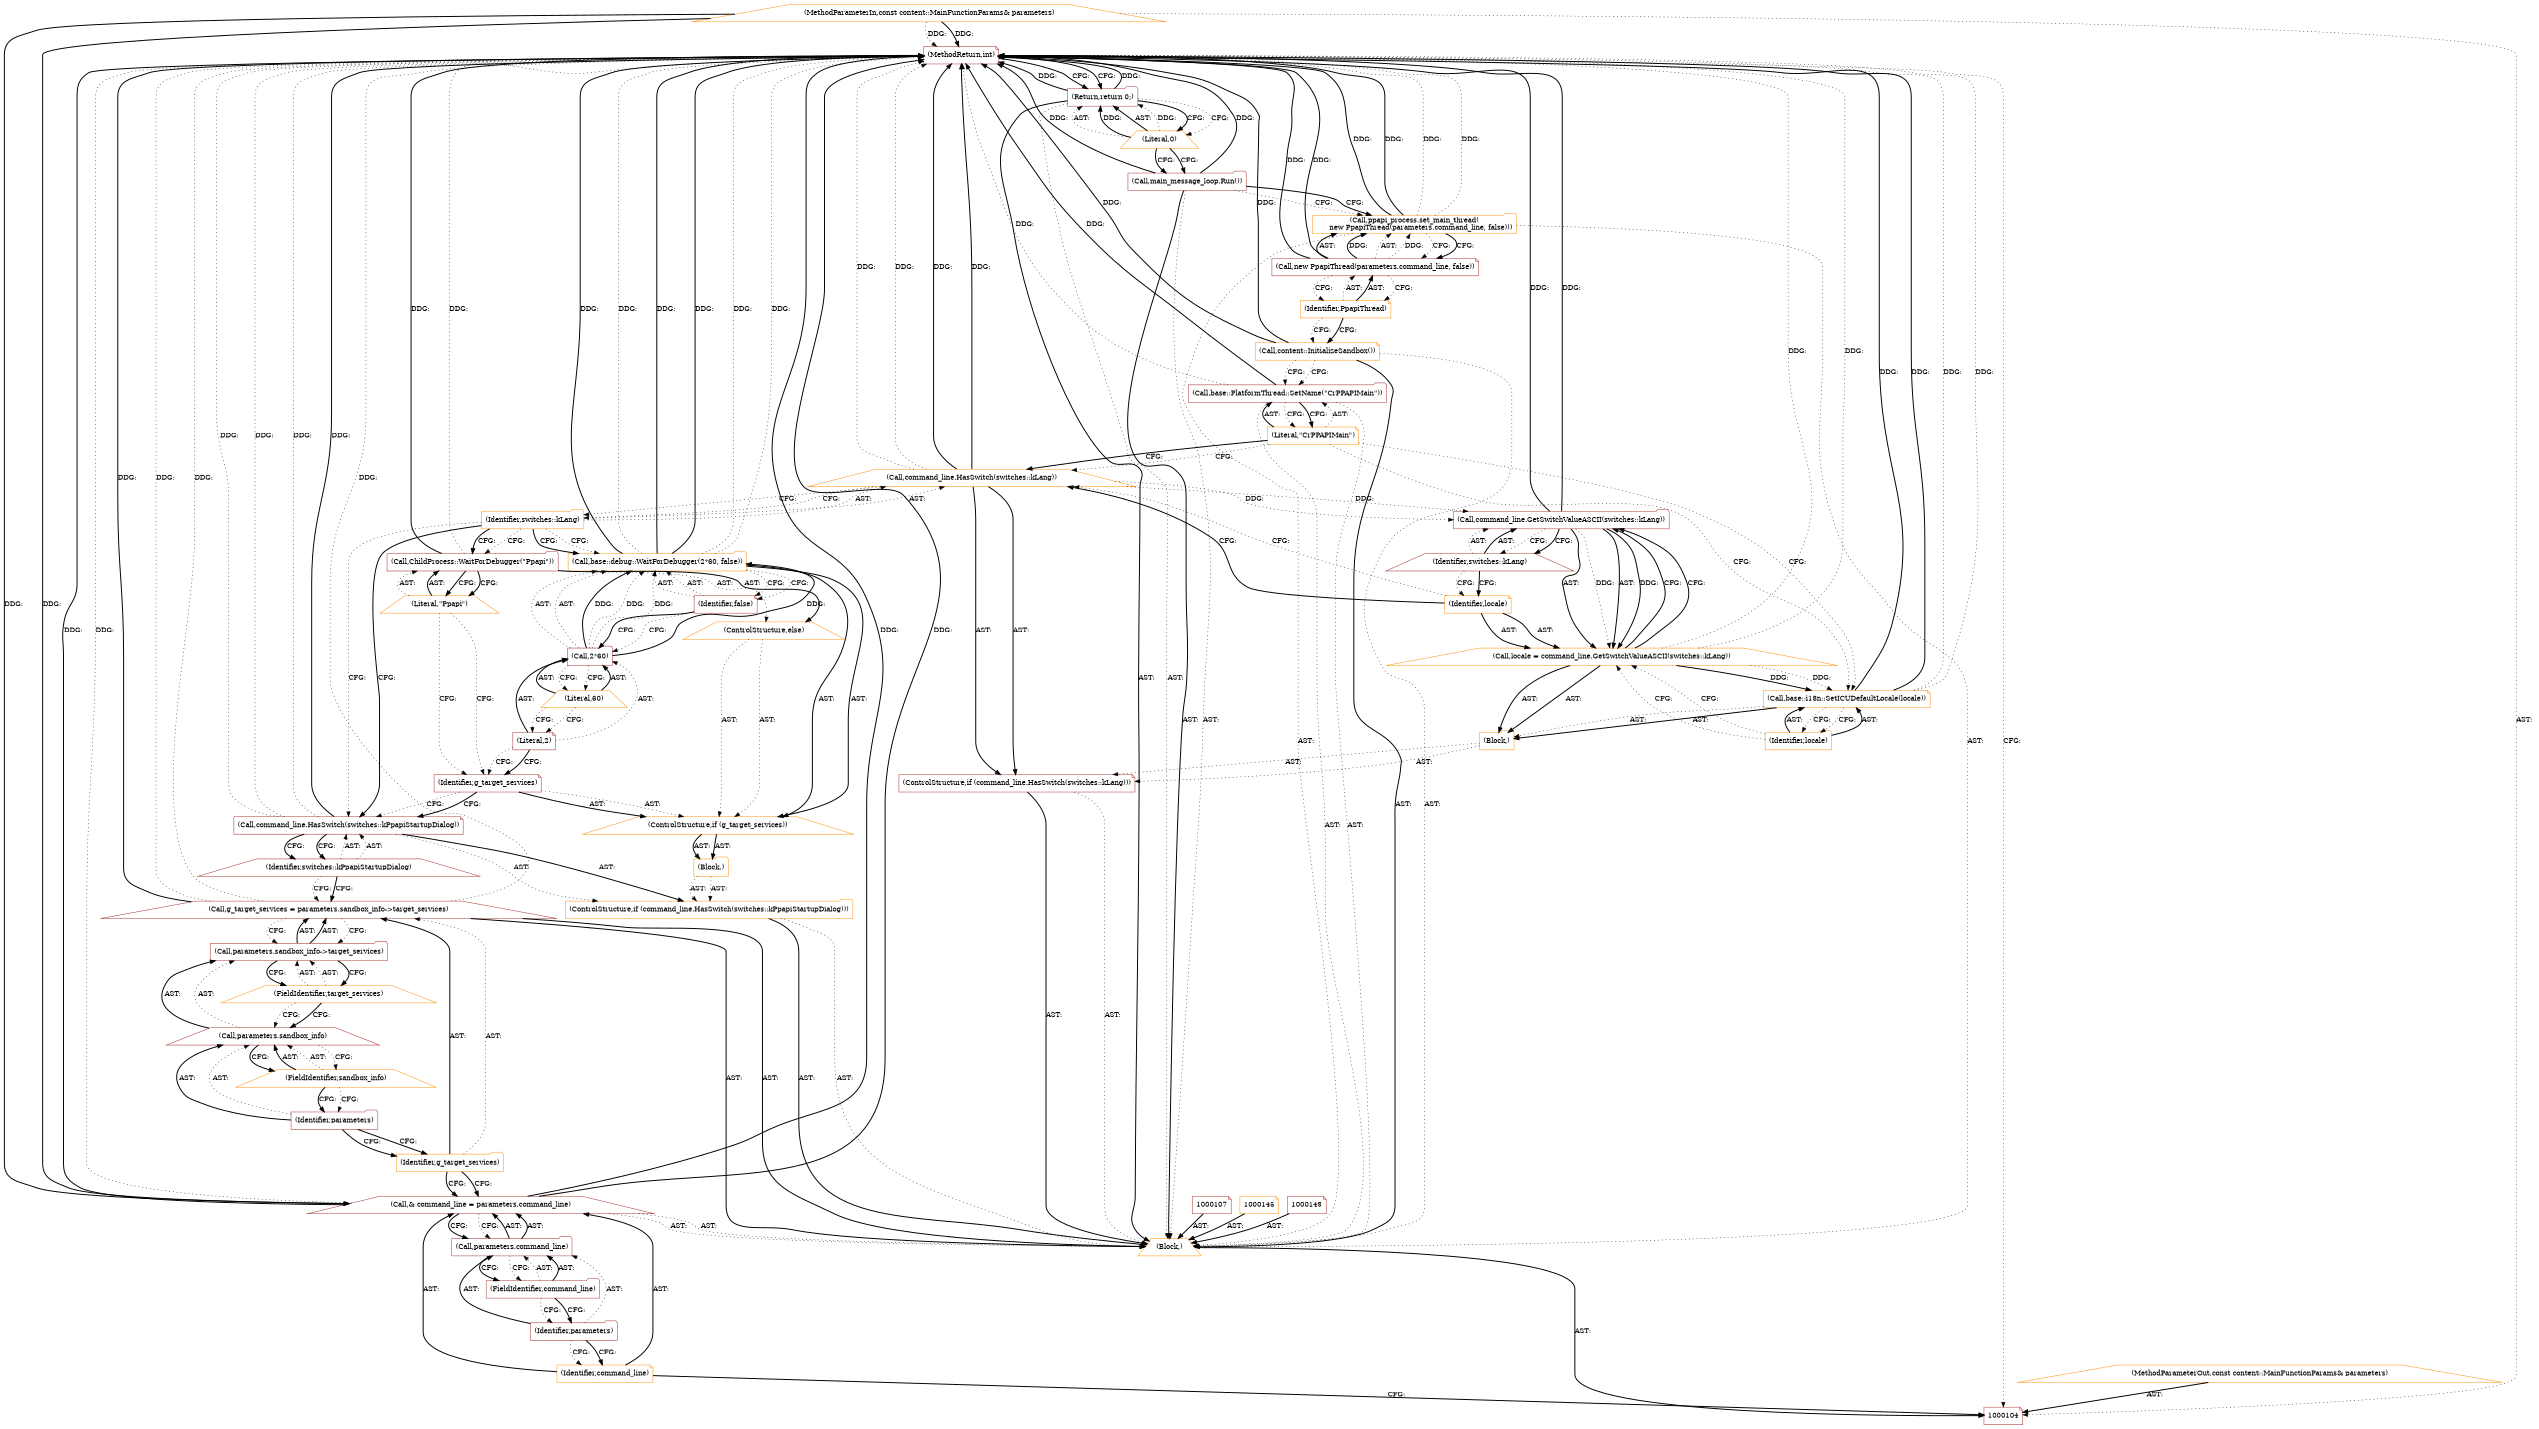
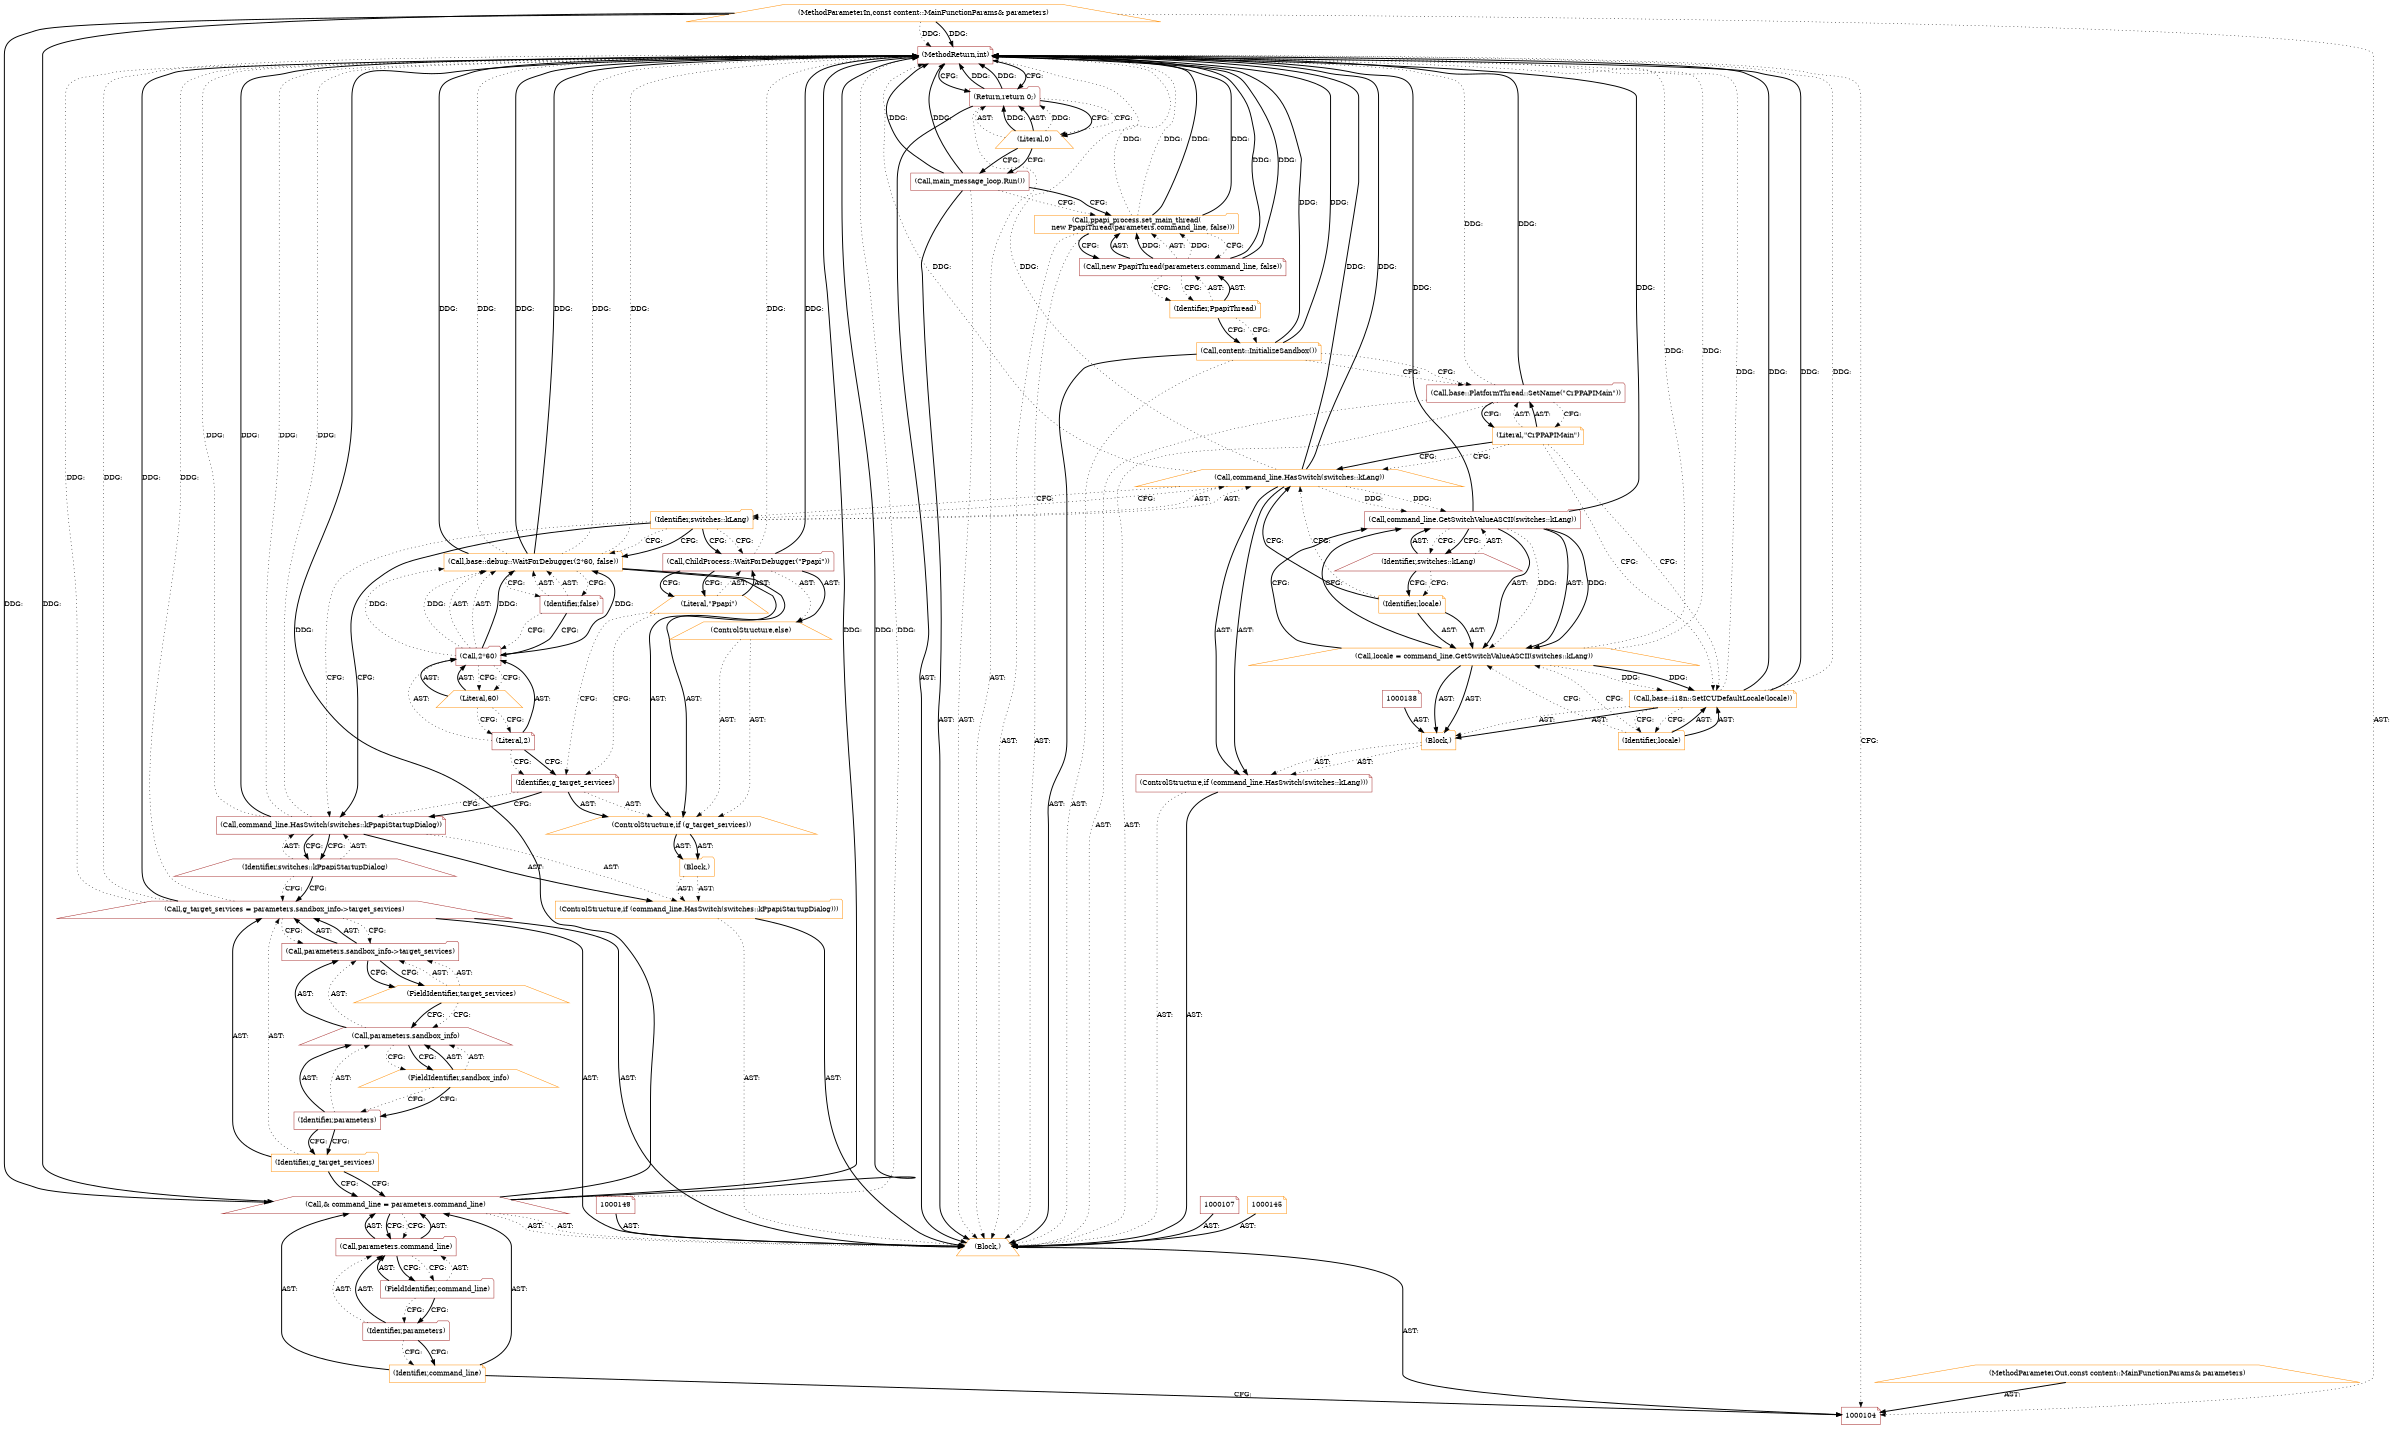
node "1000138": added
